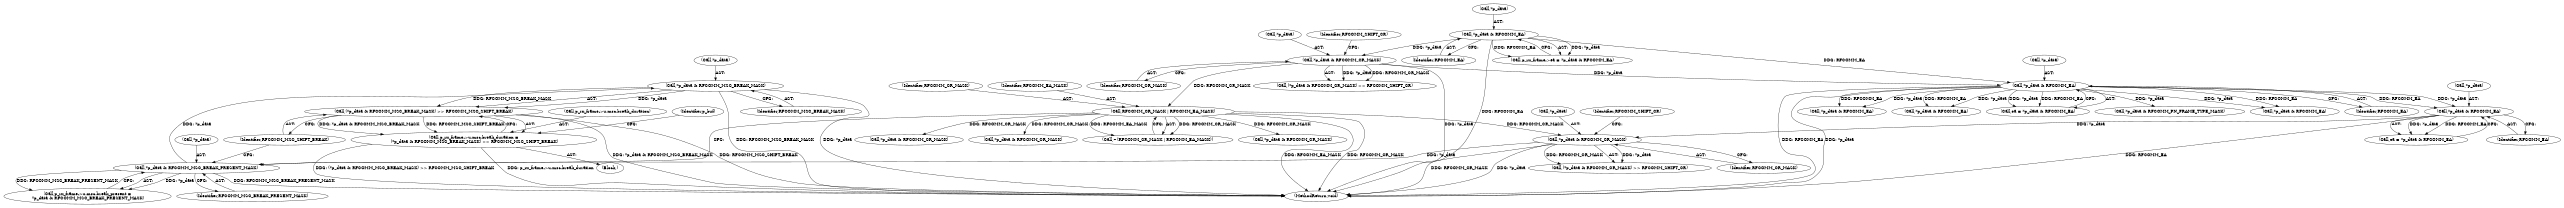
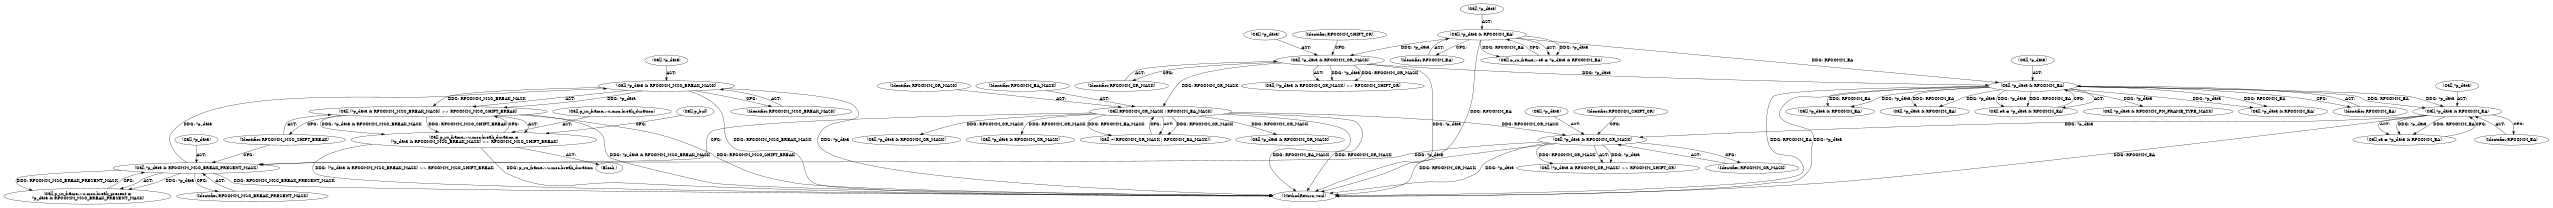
node "(Identifier,p_buf)": label "(Identifier,p_buf)" -> "(Call,p_buf)"
